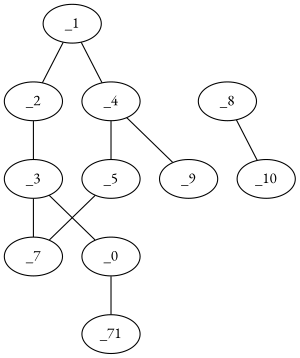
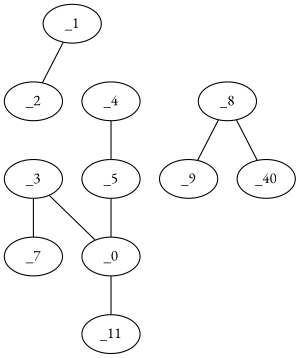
edge "_1" -- "_4": removed
edge "_2" -- "_3": removed
edge "_4" -- "_9": now "_8" -- "_9"
node "_10": label "_10" -> "_40"
edge "_5" -- "_7": now "_5" -- "_0"
node "_71": label "_71" -> "_11"
